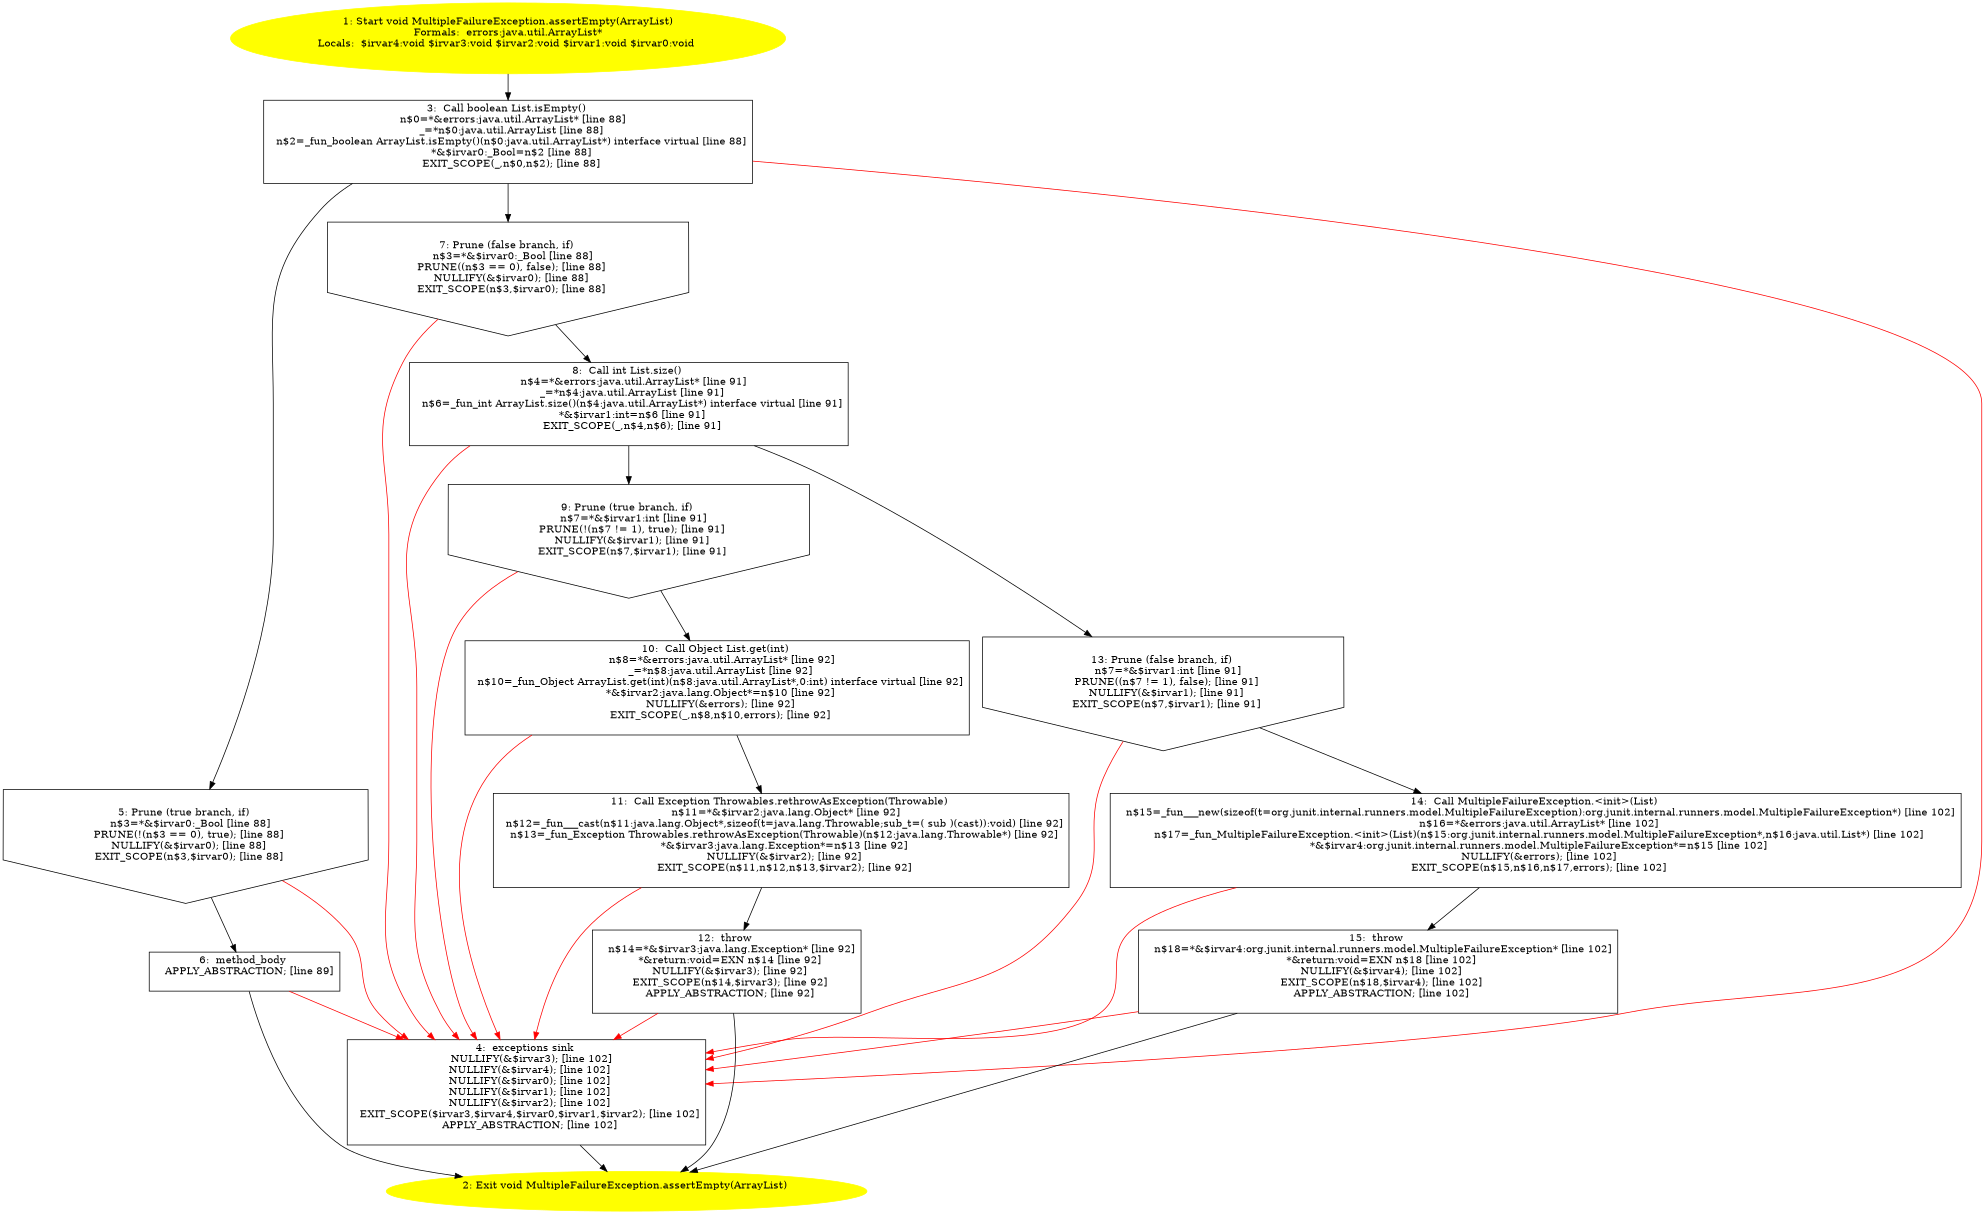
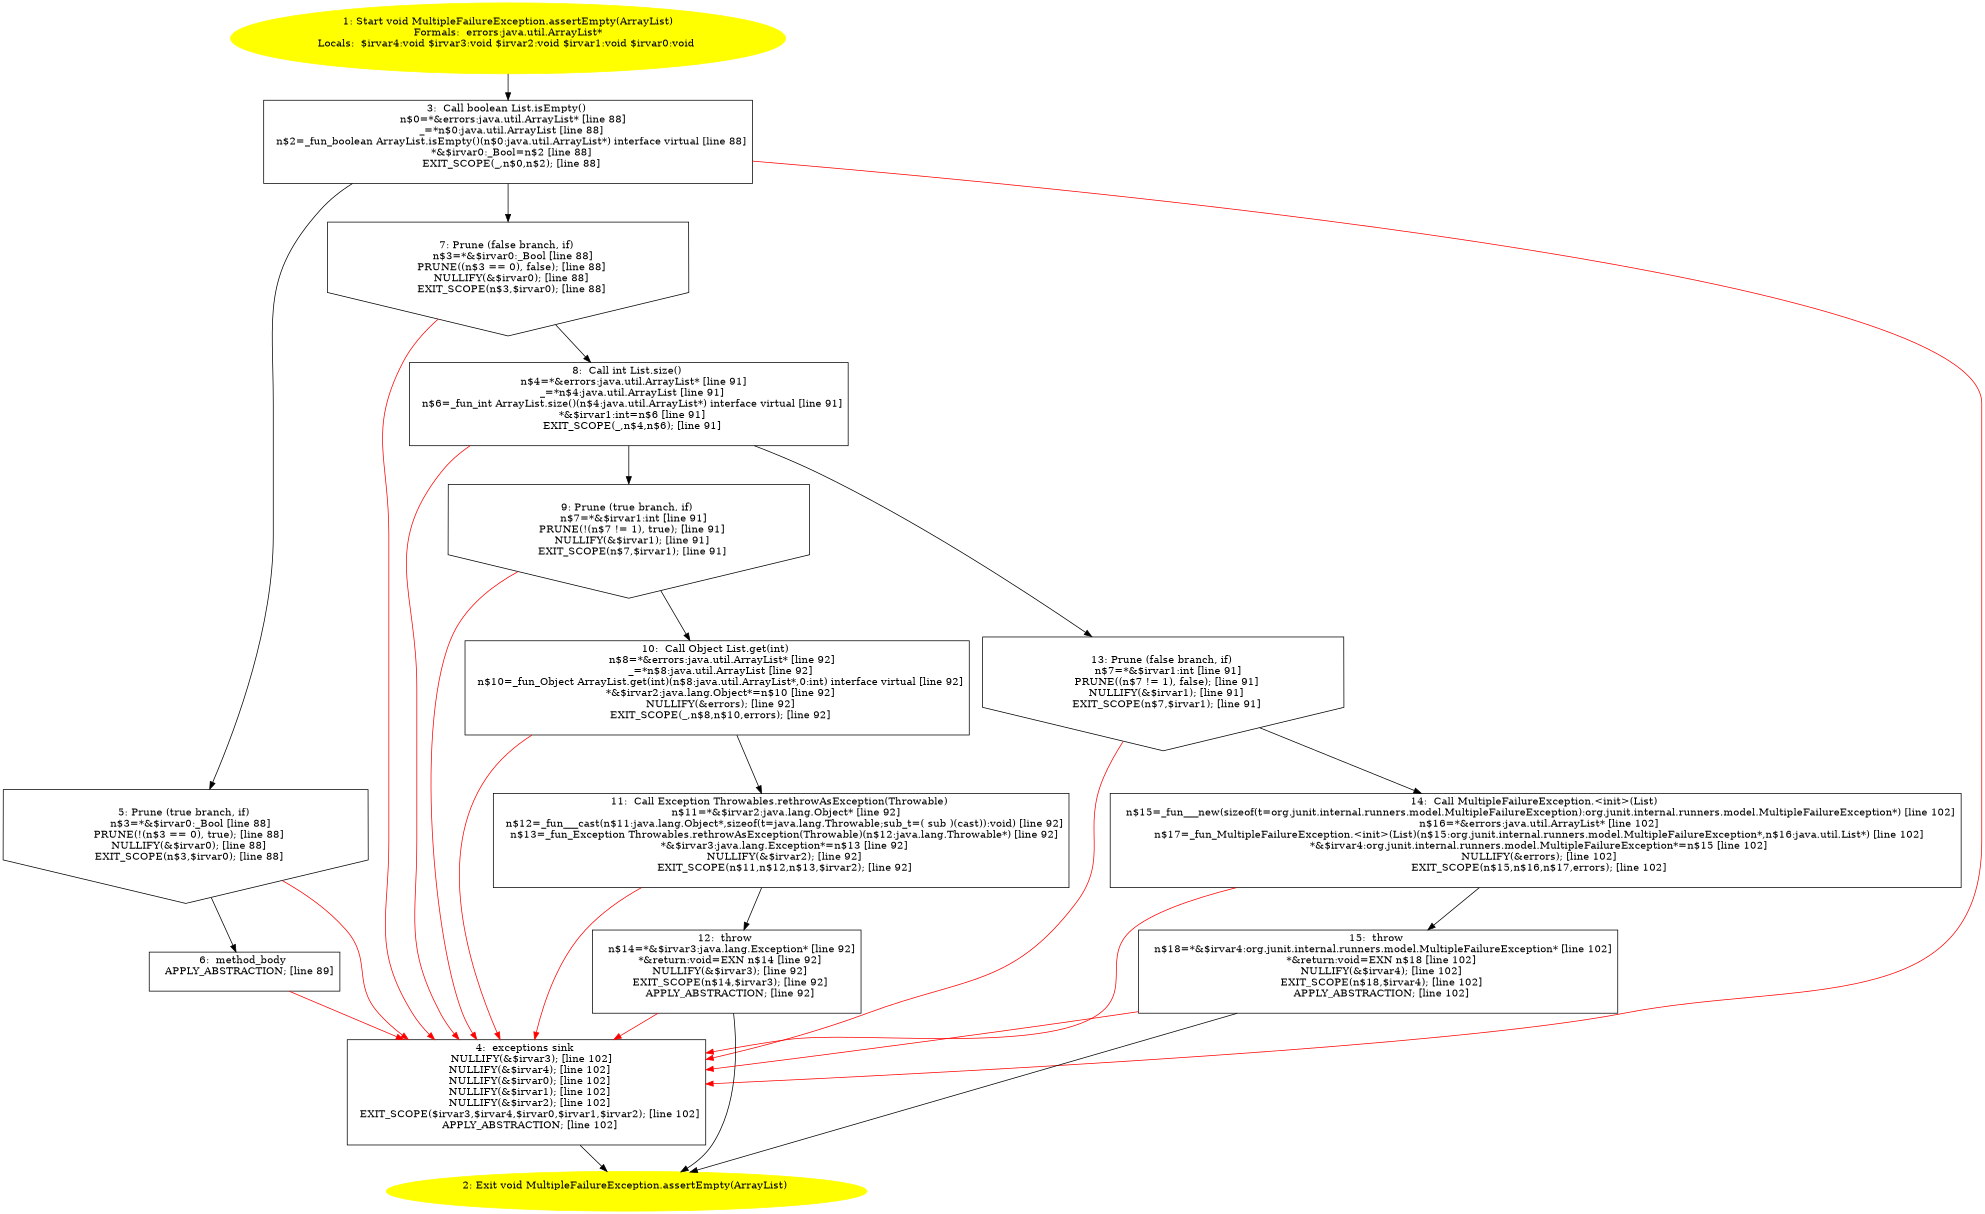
edge "6:  method_body APPLY_ABSTRACTION; [line 89]" -> "2: Exit void MultipleFailureException.assertEmpty(ArrayList)": removed
